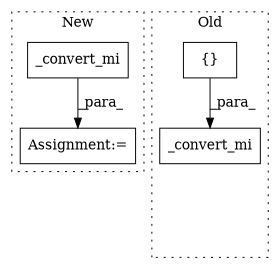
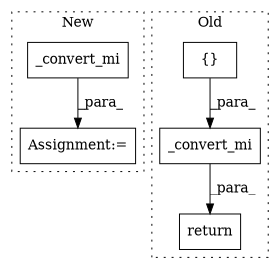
node "return": added
